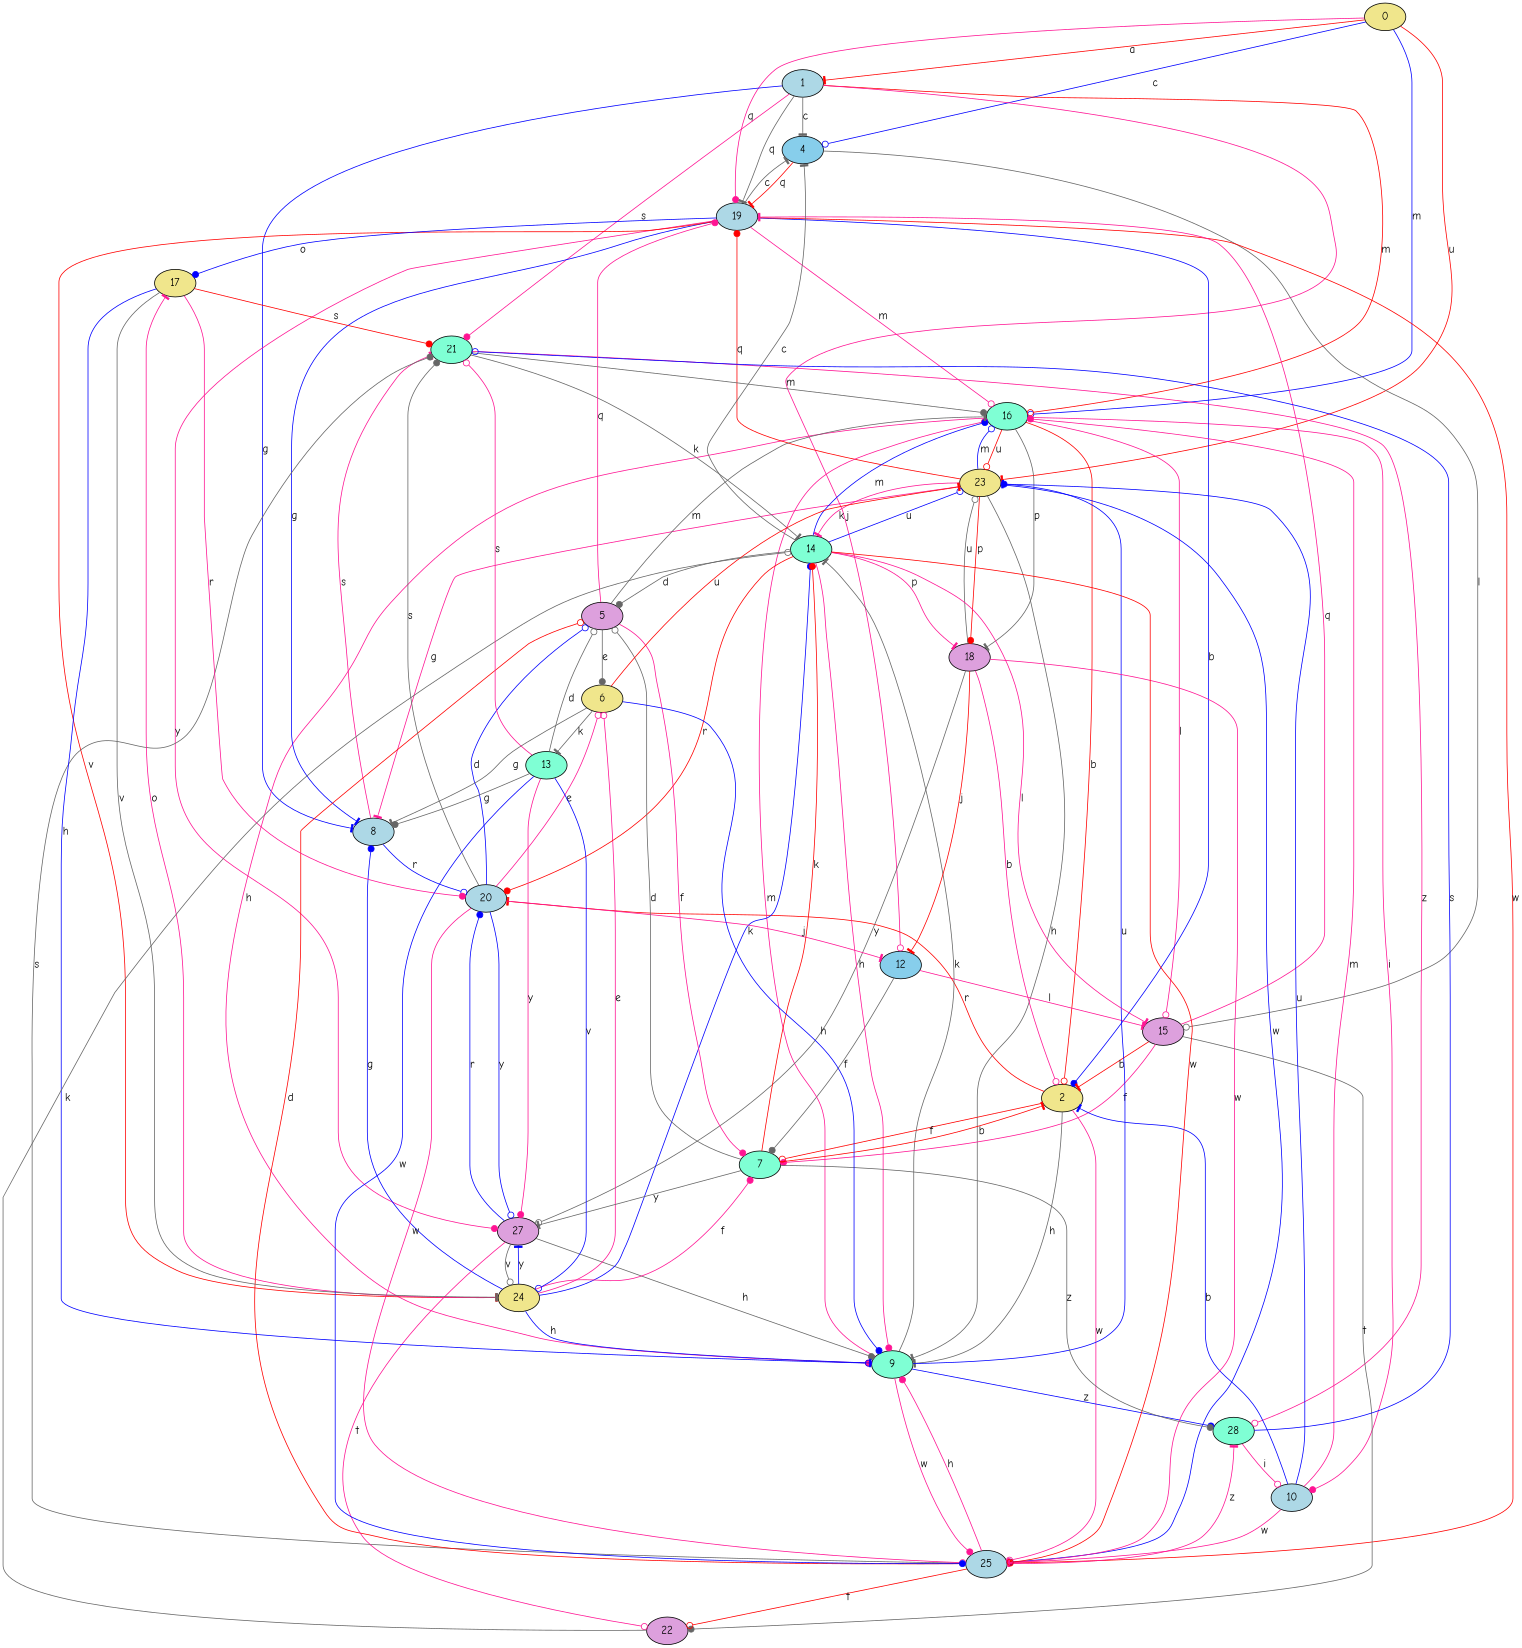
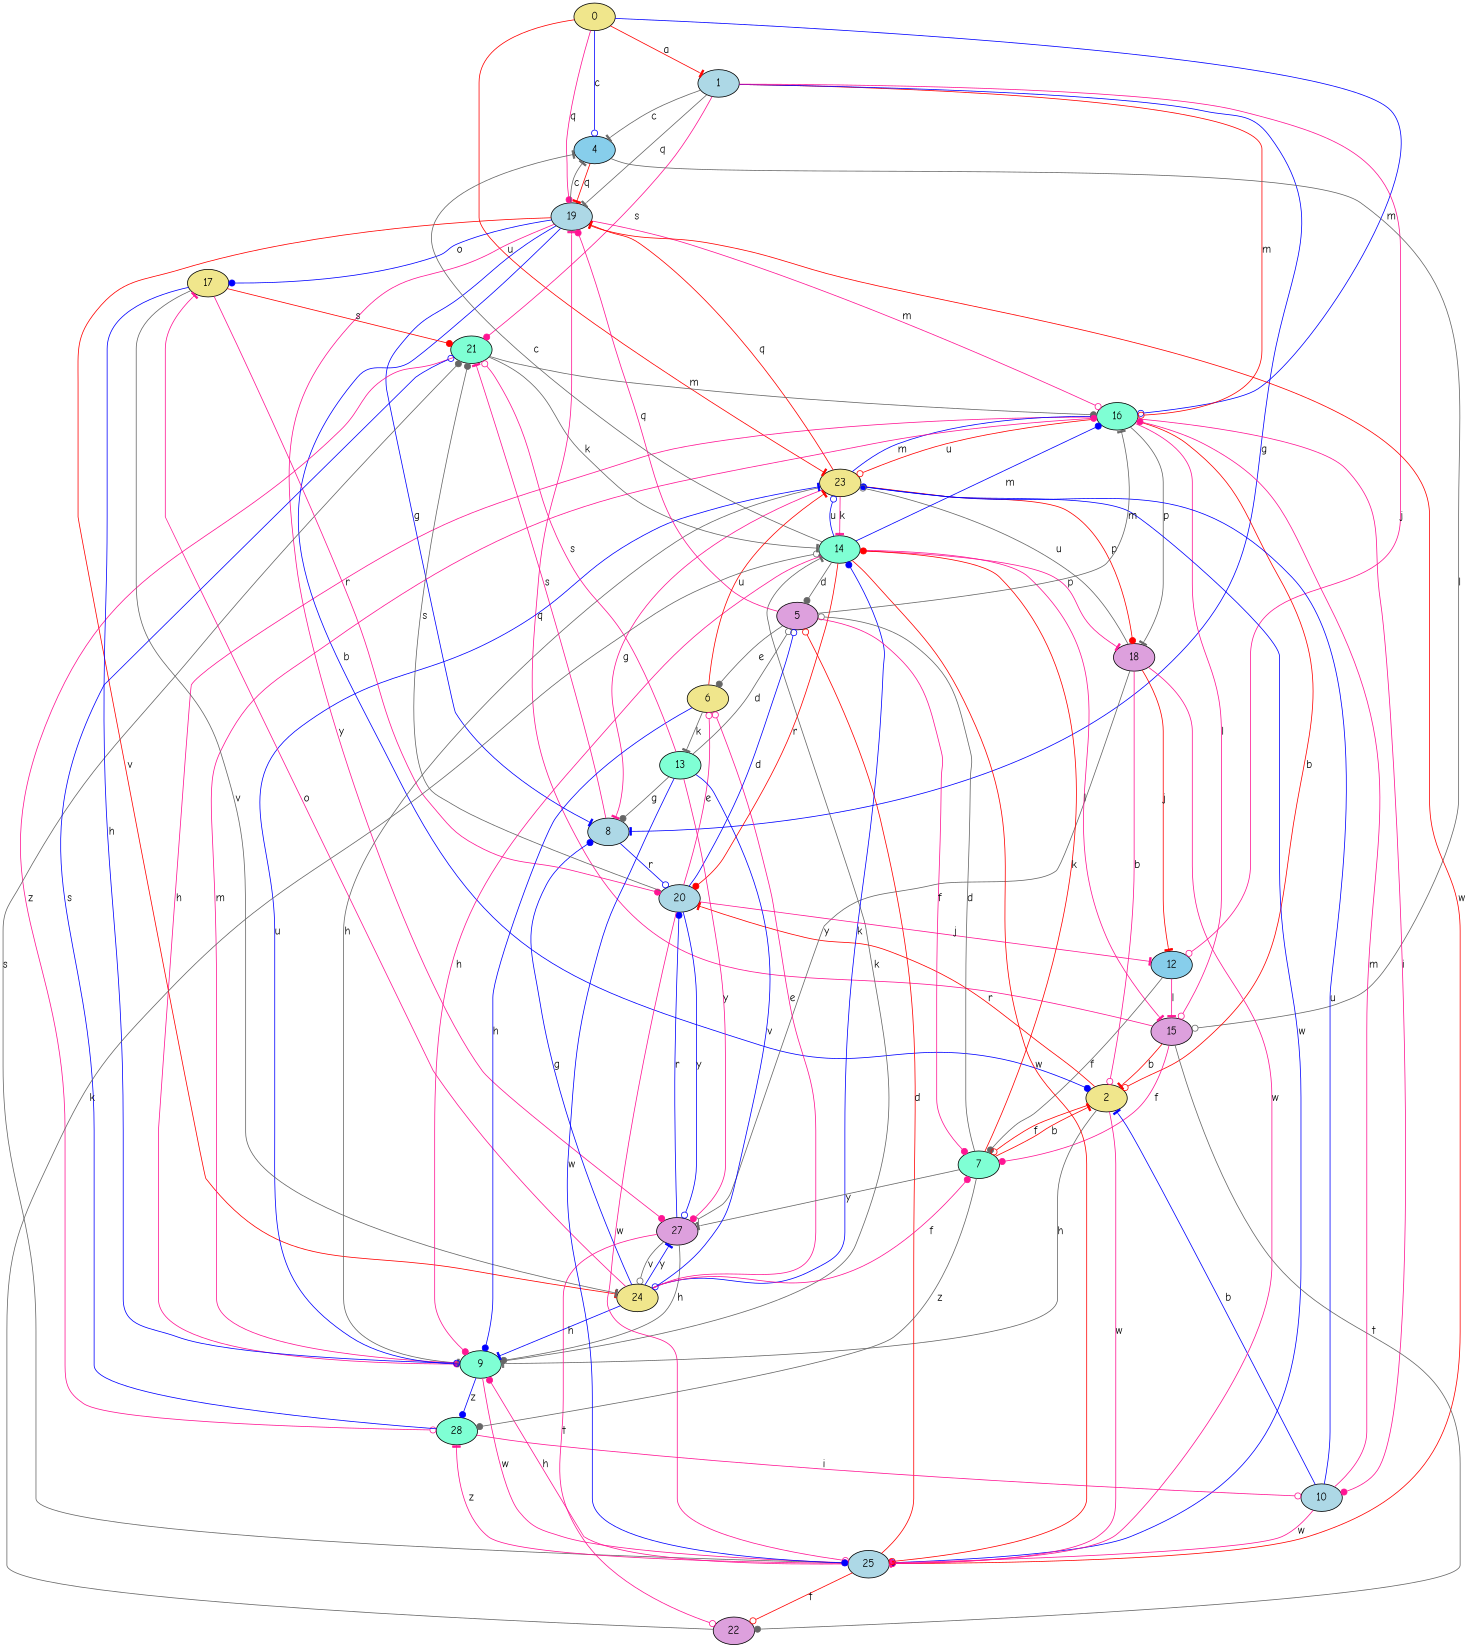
edge "23" -> "19": arrowhead dot -> tee
edge "6" -> "8": removed, label "g"
